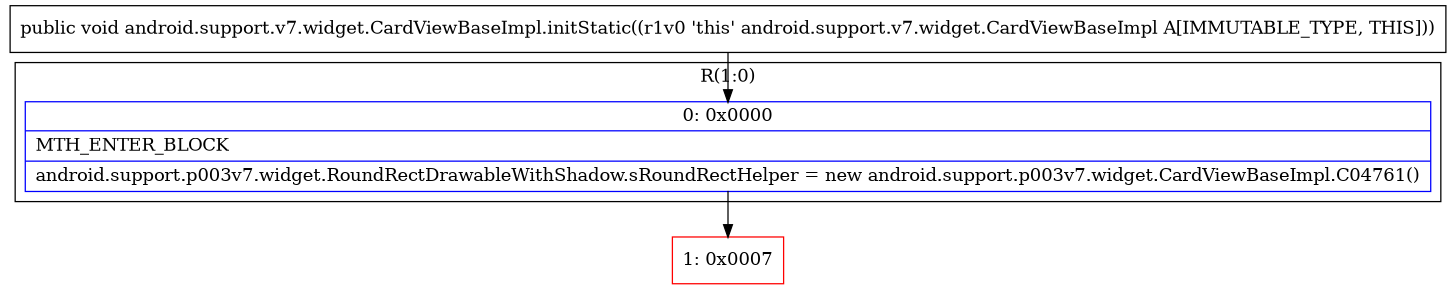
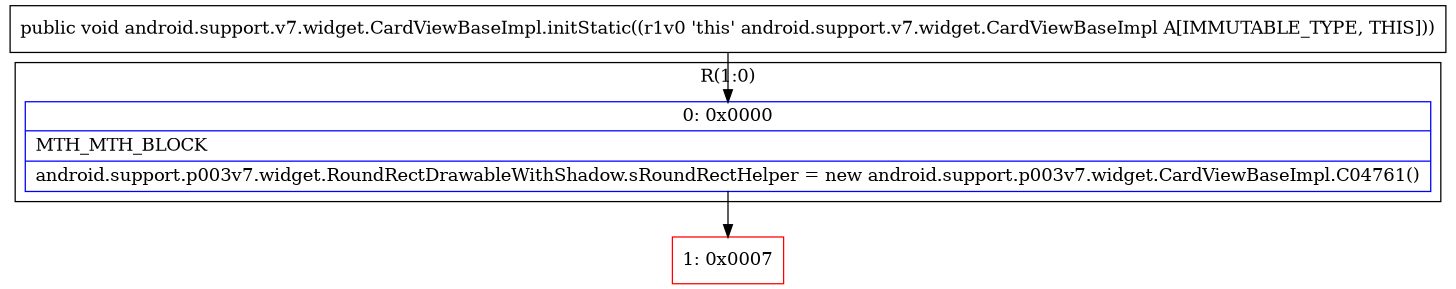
node "0: 0x0000": text "MTH_ENTER_BLOCK" -> "MTH_MTH_BLOCK"
